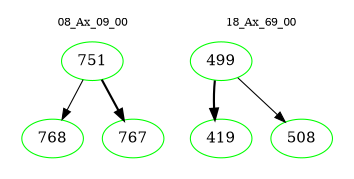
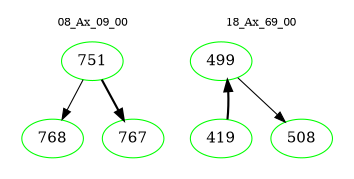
edge "499" -> "419": reversed
